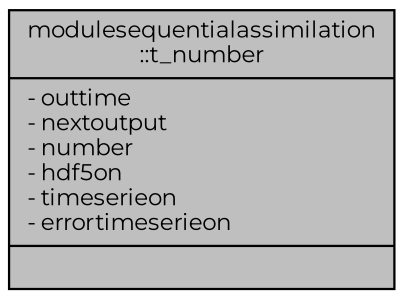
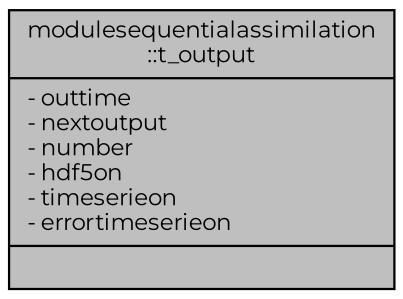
node "modulesequentialassimilation": text "::t_number" -> "::t_output"
